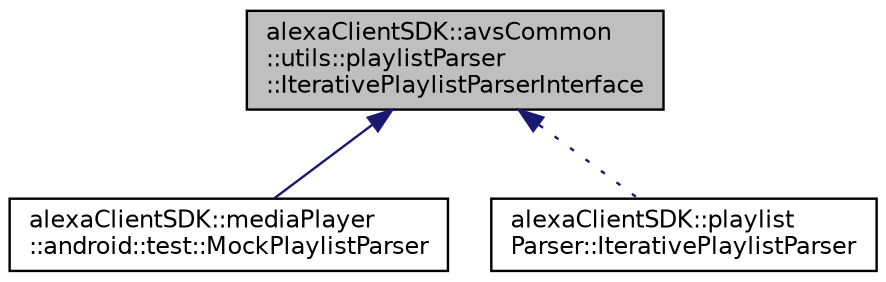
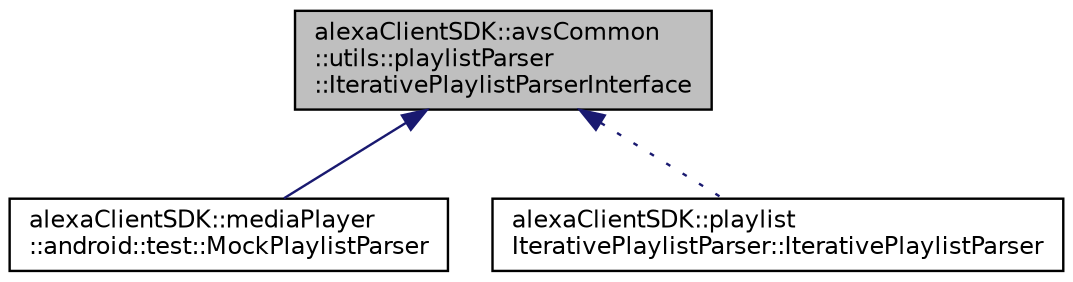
node "alexaClientSDK::playlist Parser::IterativePlaylistParser": label "alexaClientSDK::playlist Parser::IterativePlaylistParser" -> "alexaClientSDK::playlist IterativePlaylistParser::IterativePlaylistParser"
